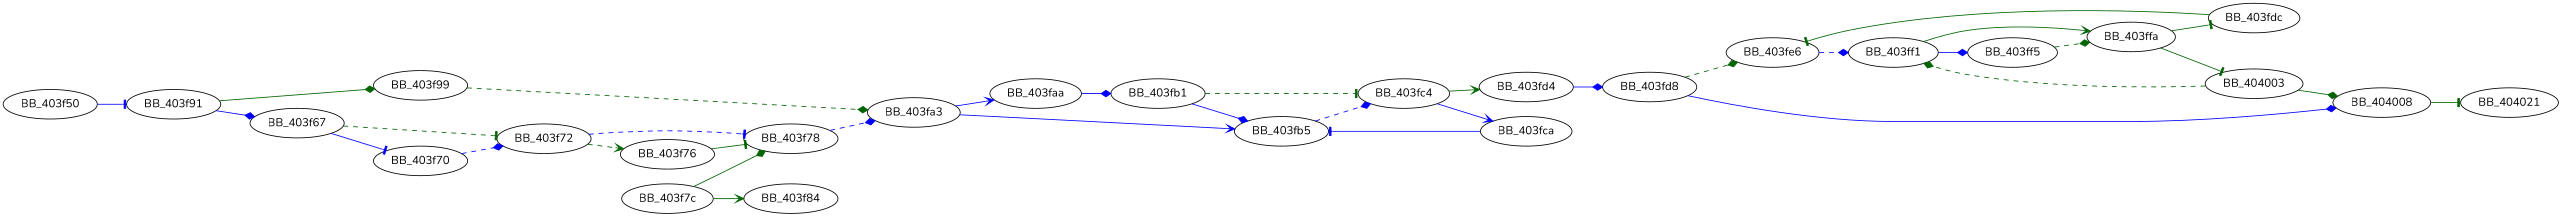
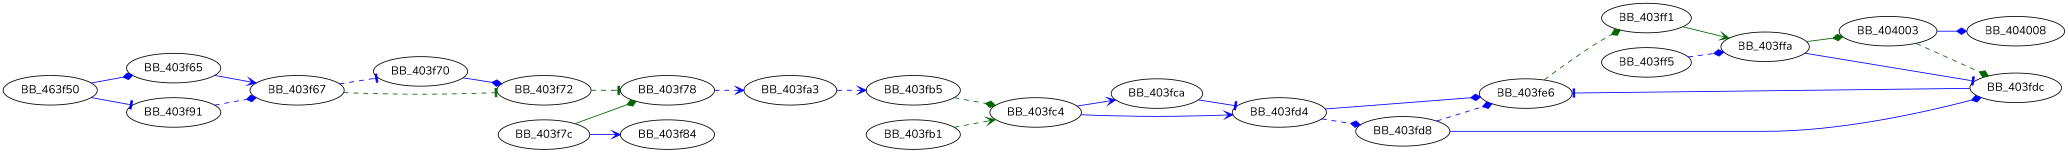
edge "BB_403fdc" -> "BB_403fe6": color darkgreen -> blue
edge "BB_403ffa" -> "BB_403fdc": color darkgreen -> blue
edge "BB_403ff5" -> "BB_403ffa": color darkgreen -> blue
edge "BB_403fe6" -> "BB_403ff1": color blue -> darkgreen
edge "BB_403ff1" -> "BB_403ff5": removed
edge "BB_403ffa" -> "BB_404003": arrowhead tee -> diamond
node "BB_403f65": added
edge "BB_403fd8" -> "BB_403fe6": color darkgreen -> blue
node "BB_403f99": removed
edge "BB_404003" -> "BB_403ff1": now "BB_404003" -> "BB_403fdc"
edge "BB_403fd4" -> "BB_403fd8": style solid -> dashed
edge "BB_403fc4" -> "BB_403fd4": color darkgreen -> blue
edge "BB_404003" -> "BB_404008": color darkgreen -> blue
node "BB_403faa": removed
edge "BB_403fb1" -> "BB_403fc4": arrowhead tee -> vee
edge "BB_403fd4" -> "BB_403fe6": added
node "BB_404021": removed
node "BB_403f50": label "BB_403f50" -> "BB_463f50"
edge "BB_403fb1" -> "BB_403fb5": removed
edge "BB_403f91" -> "BB_403f67": style solid -> dashed
edge "BB_403fb5" -> "BB_403fc4": color blue -> darkgreen
edge "BB_403fd8" -> "BB_404008": now "BB_403fd8" -> "BB_403fdc"
edge "BB_403fa3" -> "BB_403fb5": style solid -> dashed
edge "BB_403f78" -> "BB_403fa3": arrowhead diamond -> vee
edge "BB_403f72" -> "BB_403f78": color blue -> darkgreen
edge "BB_403fca" -> "BB_403fb5": now "BB_403fca" -> "BB_403fd4"
edge "BB_403f67" -> "BB_403f70": style solid -> dashed
edge "BB_403f70" -> "BB_403f72": style dashed -> solid
node "BB_403f76": removed
edge "BB_403f7c" -> "BB_403f84": color darkgreen -> blue
